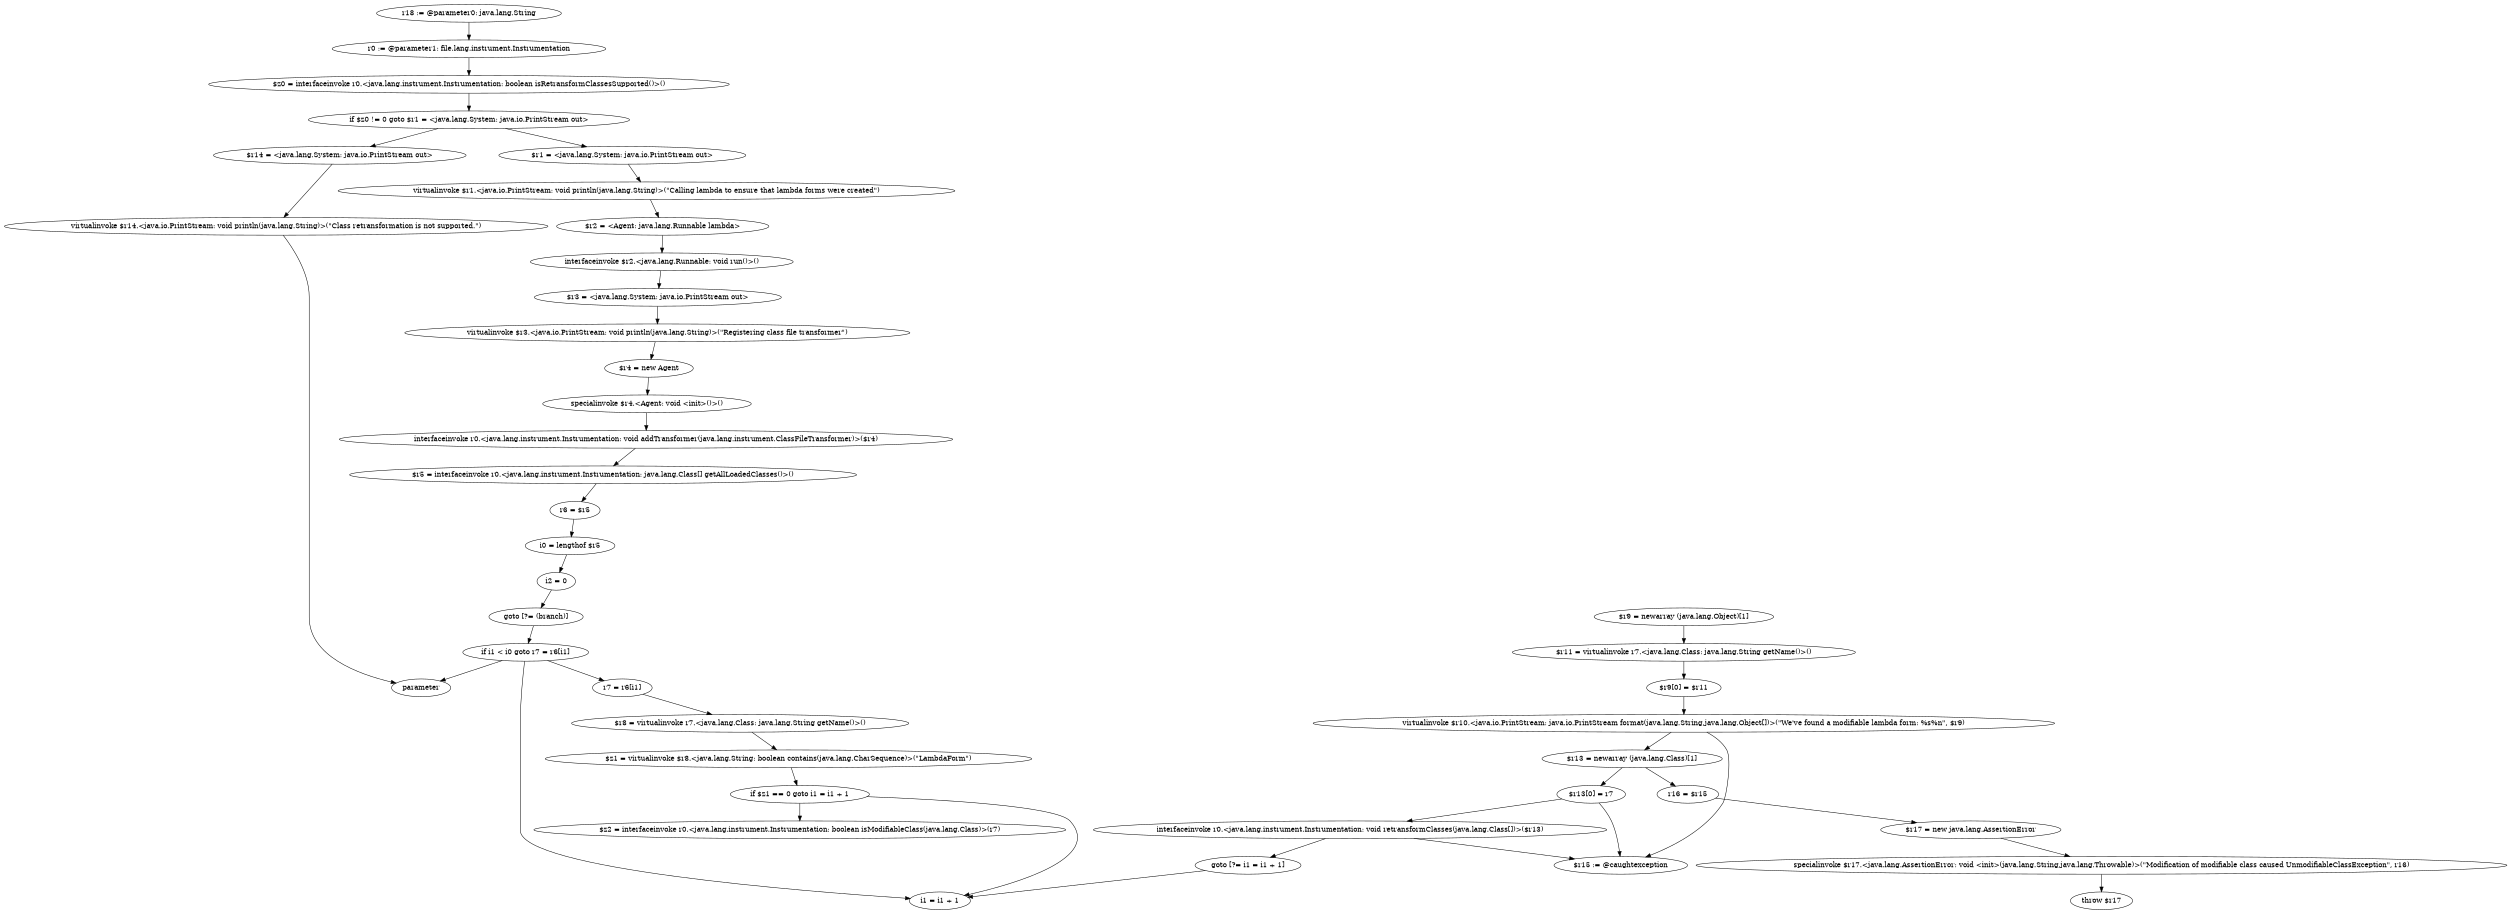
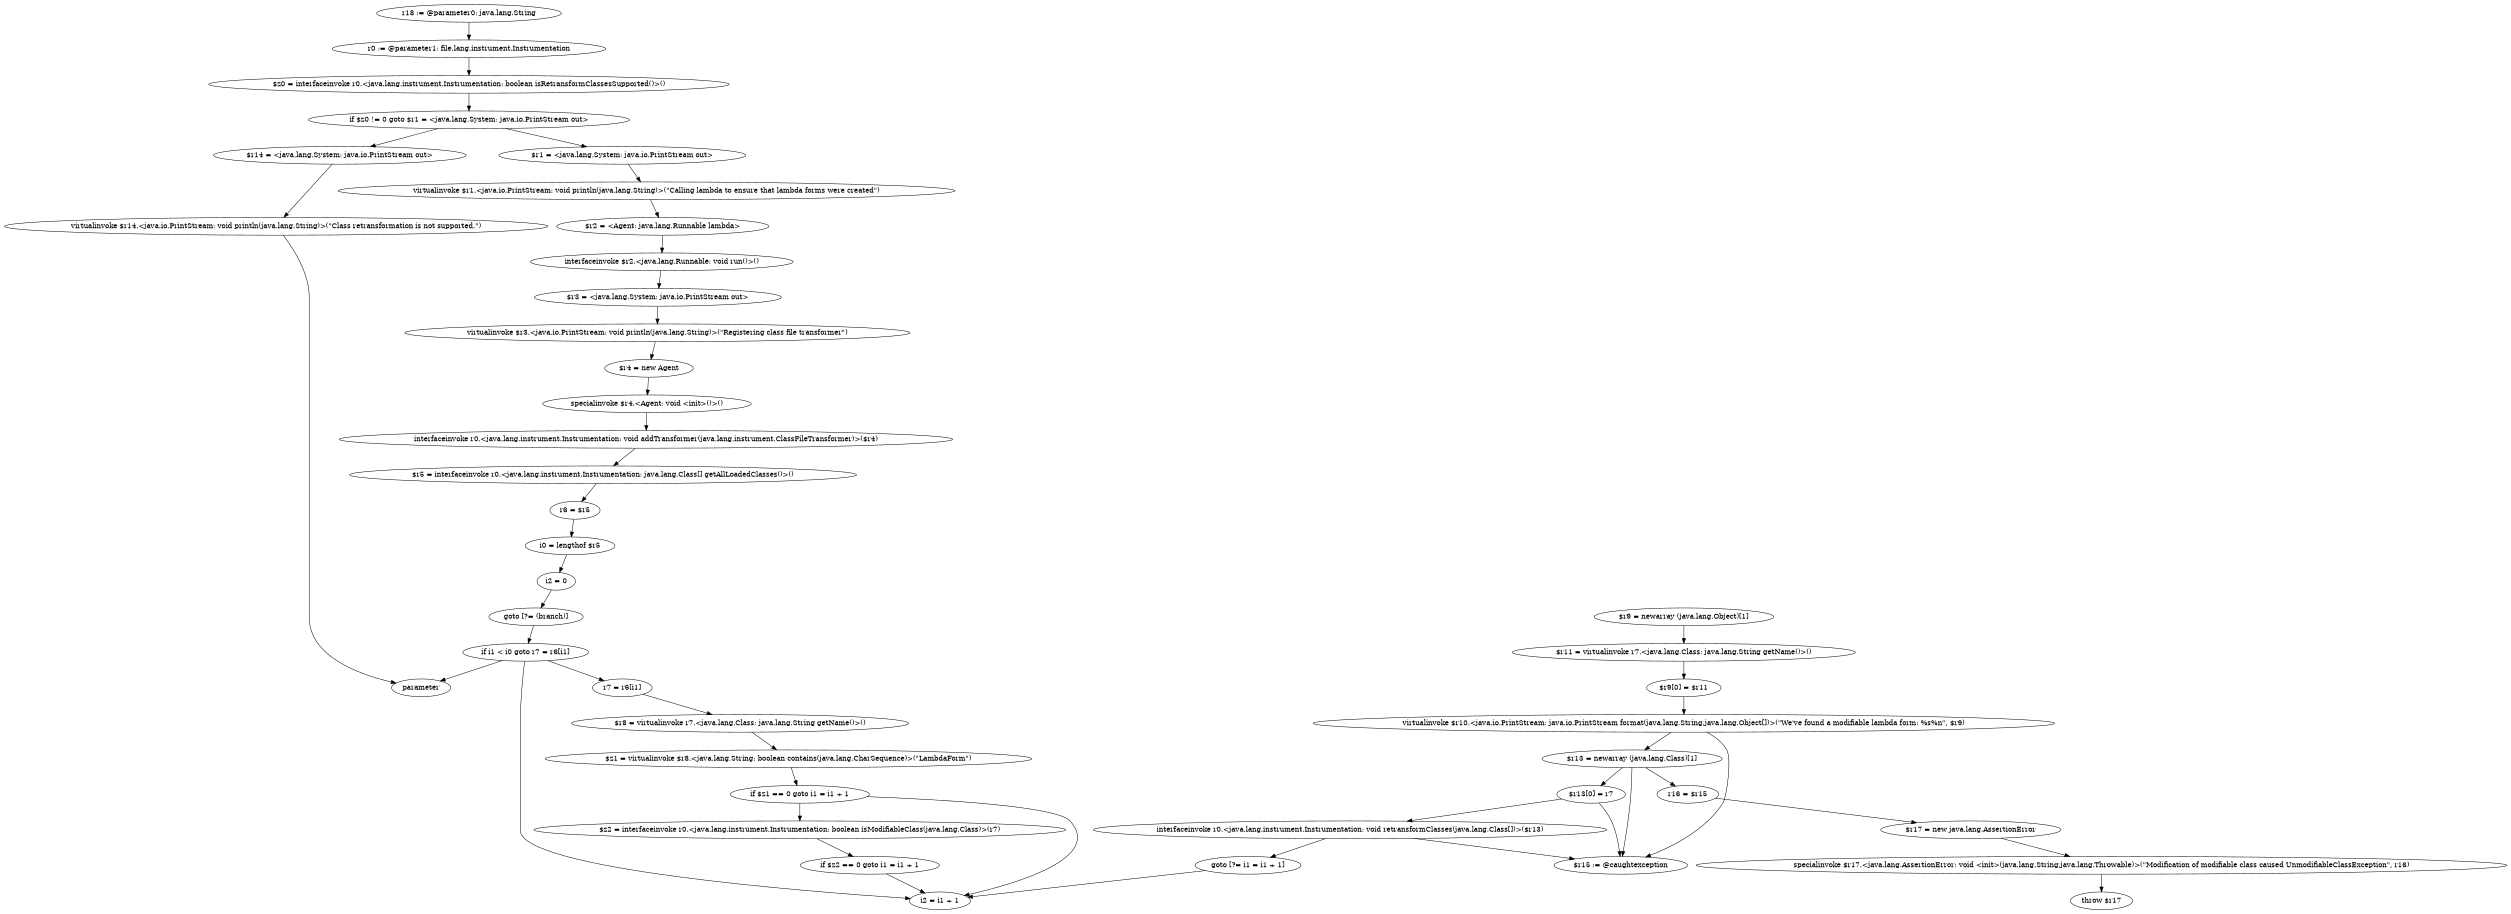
edge "$r13 = newarray (java.lang.Class)[1]" -> "$r15 := @caughtexception": added
node "if $z2 == 0 goto i1 = i1 + 1": added
node "i1 = i1 + 1": label "i1 = i1 + 1" -> "i2 = i1 + 1"
